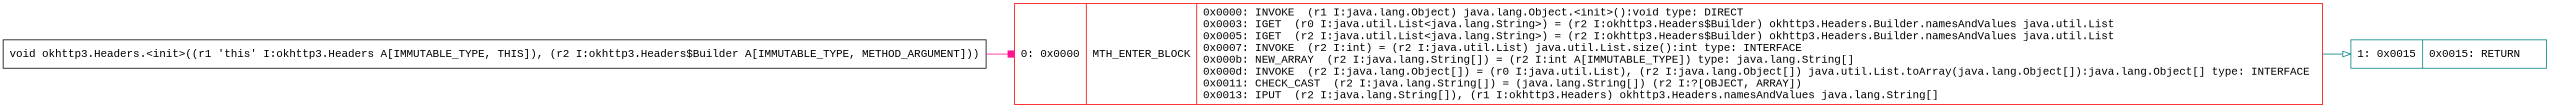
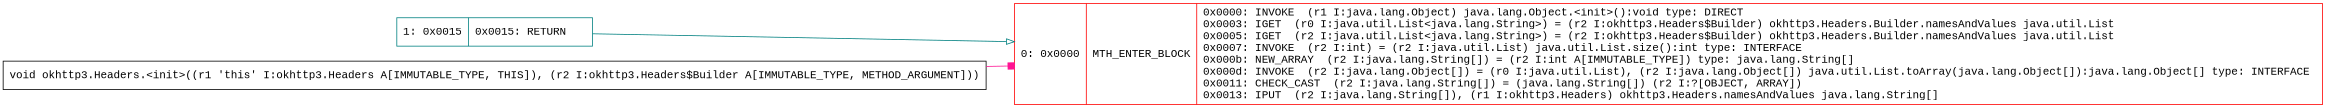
edge "0: 0x0000" -> "1: 0x0015": reversed
